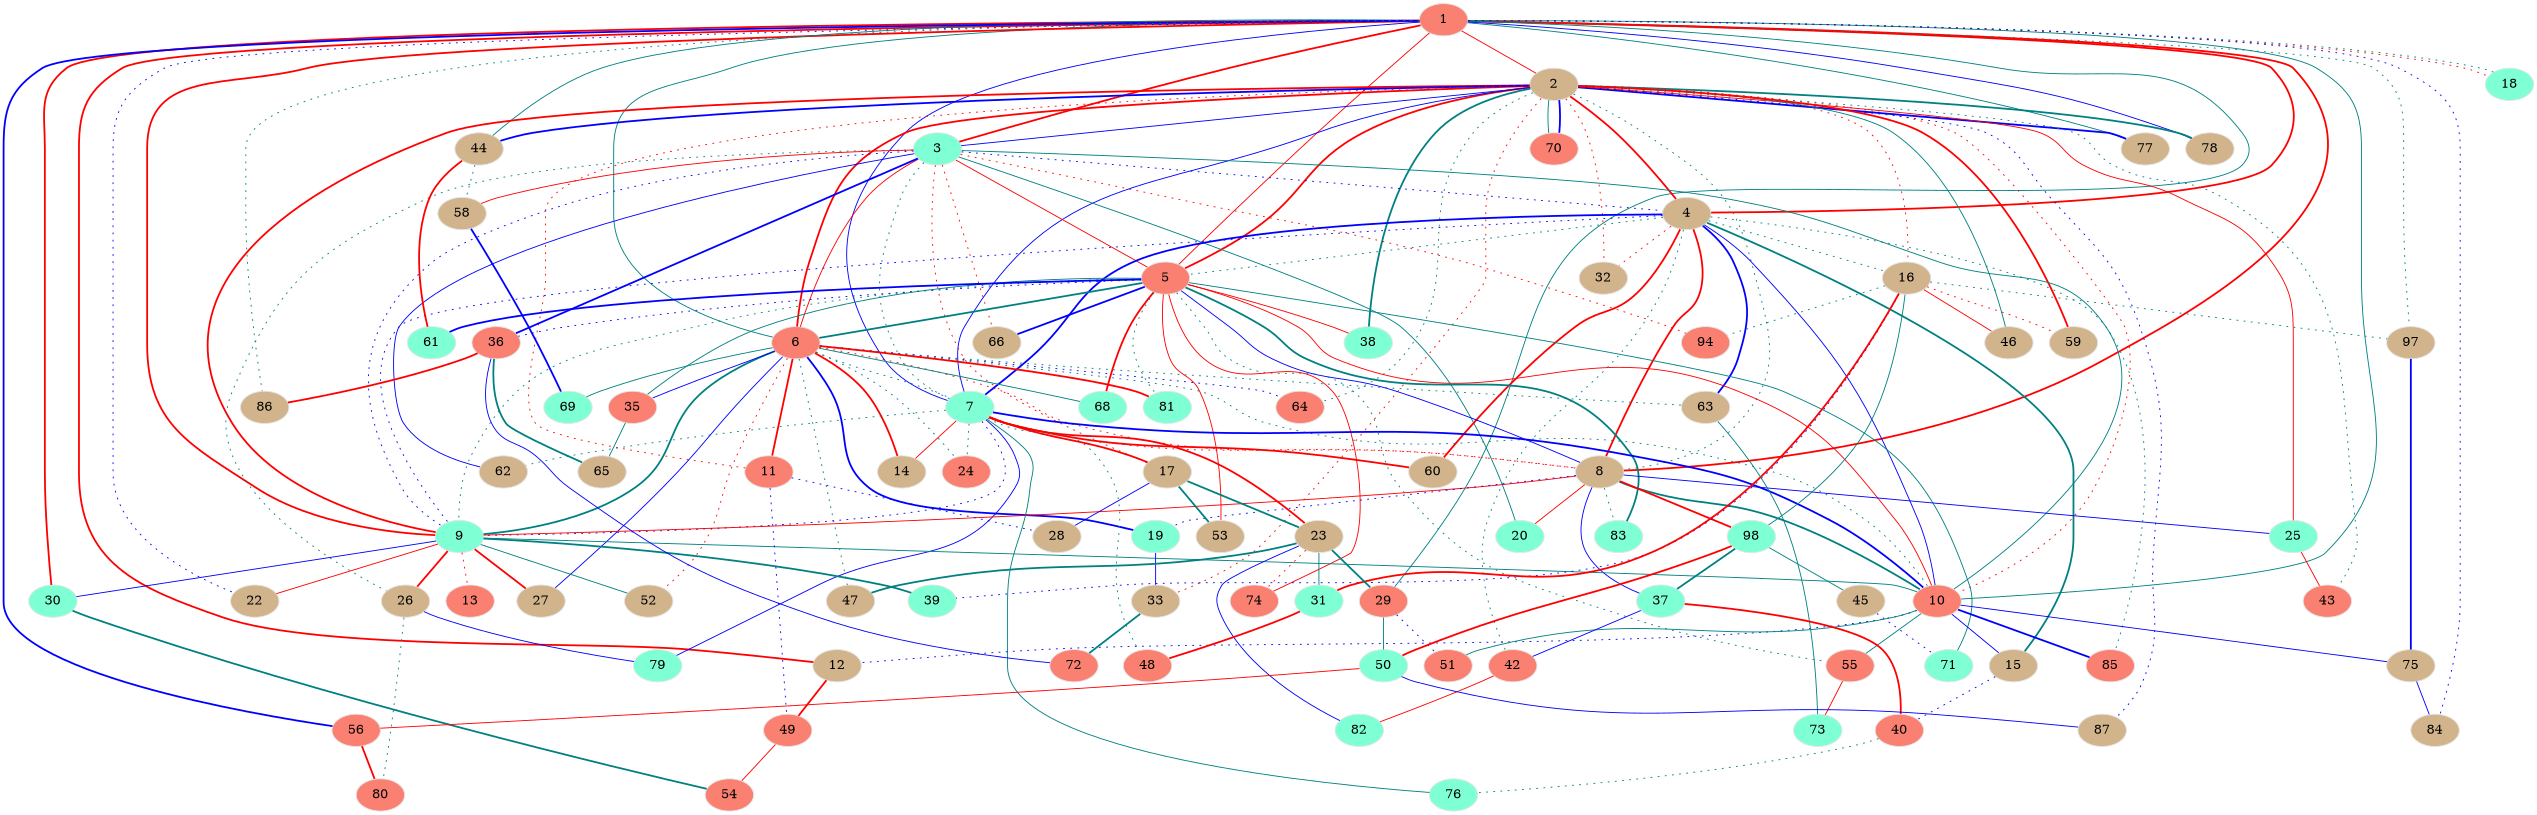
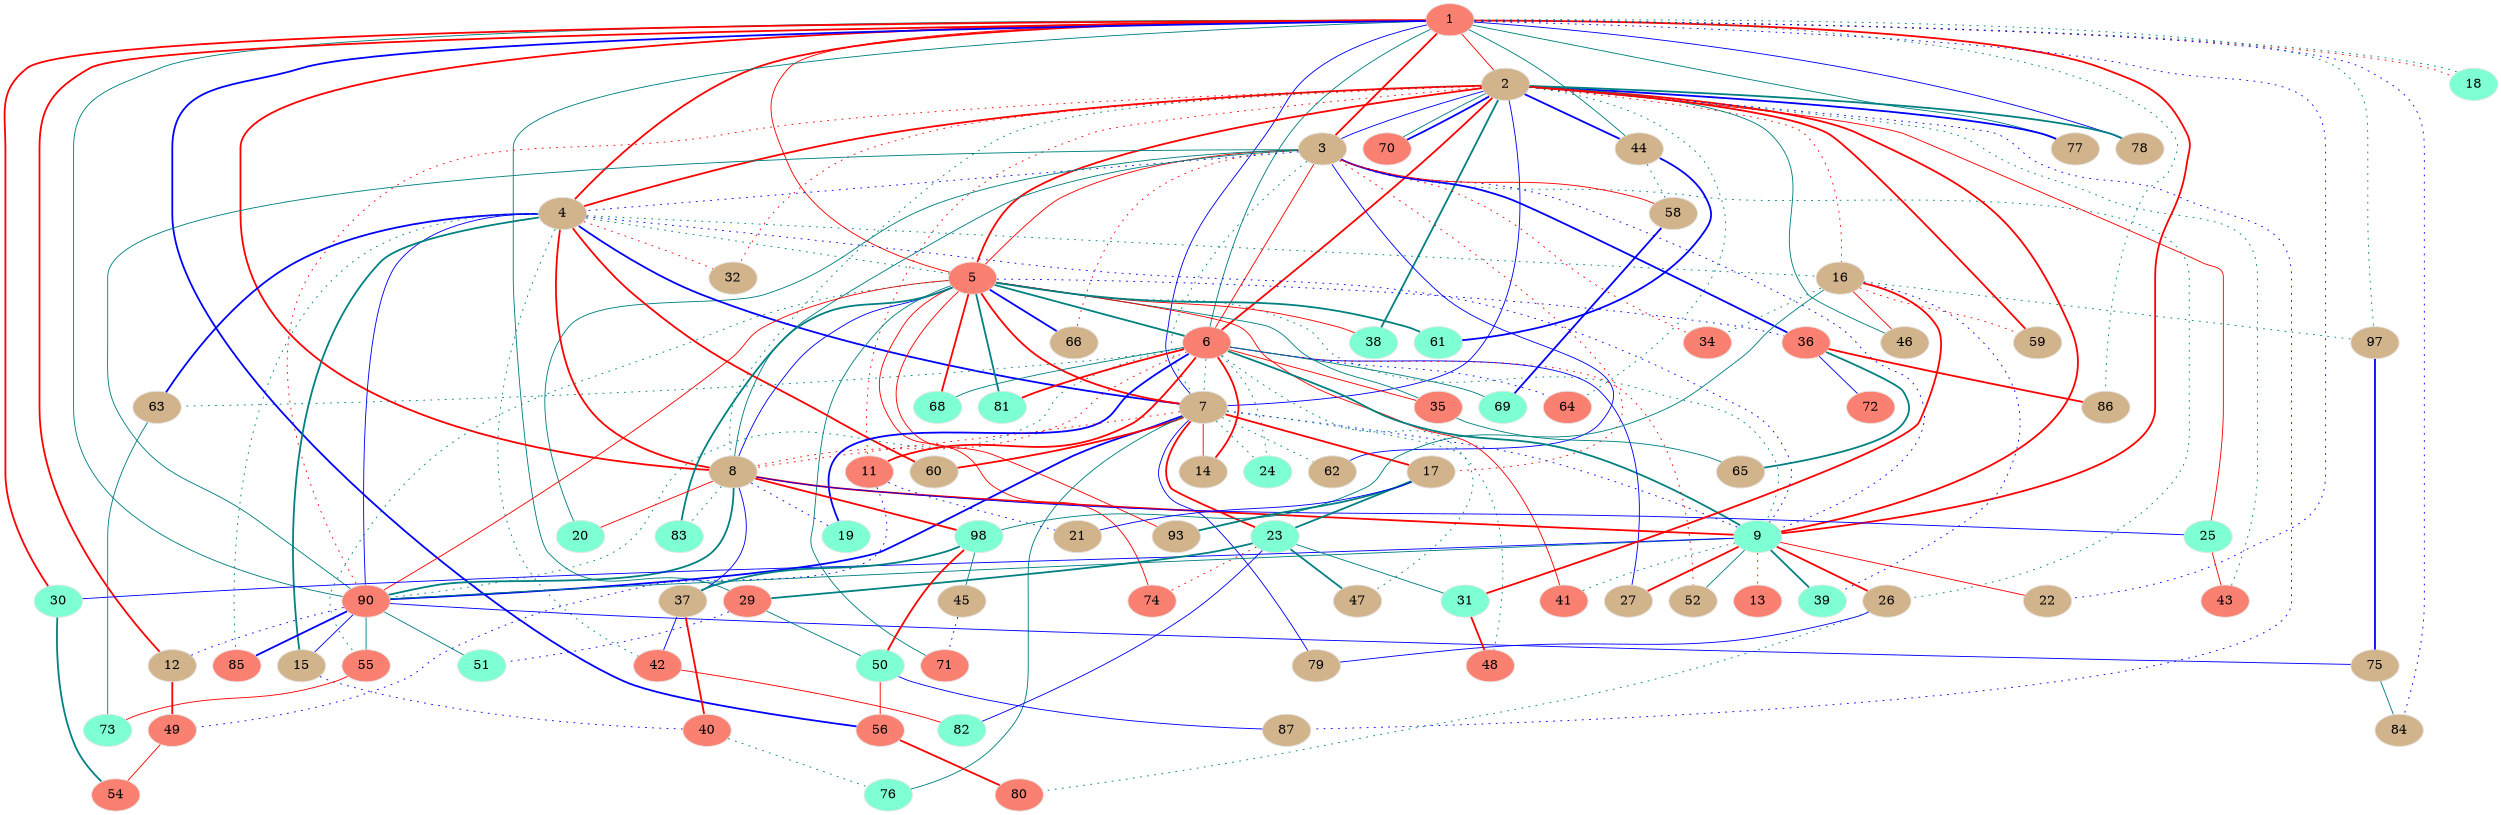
node "3": fillcolor aquamarine -> tan
edge "3" -- "8": added
edge "44" -- "61": color red -> blue
edge "5" -- "61": color blue -> teal
edge "5" -- "81": style dotted -> bold
node "94": label "94" -> "34"
edge "6" -- "35": color blue -> red
edge "5" -- "7": added
node "7": fillcolor aquamarine -> tan
node "24": fillcolor salmon -> aquamarine
edge "8" -- "9": style solid -> bold
node "28": label "28" -> "21"
node "53": label "53" -> "93"
node "23": fillcolor tan -> aquamarine
node "33": removed
node "41": added
node "37": fillcolor aquamarine -> tan
node "10": label "10" -> "90"
node "79": fillcolor aquamarine -> tan
node "51": fillcolor salmon -> aquamarine
node "71": fillcolor aquamarine -> salmon
edge "75" -- "84": color blue -> teal
